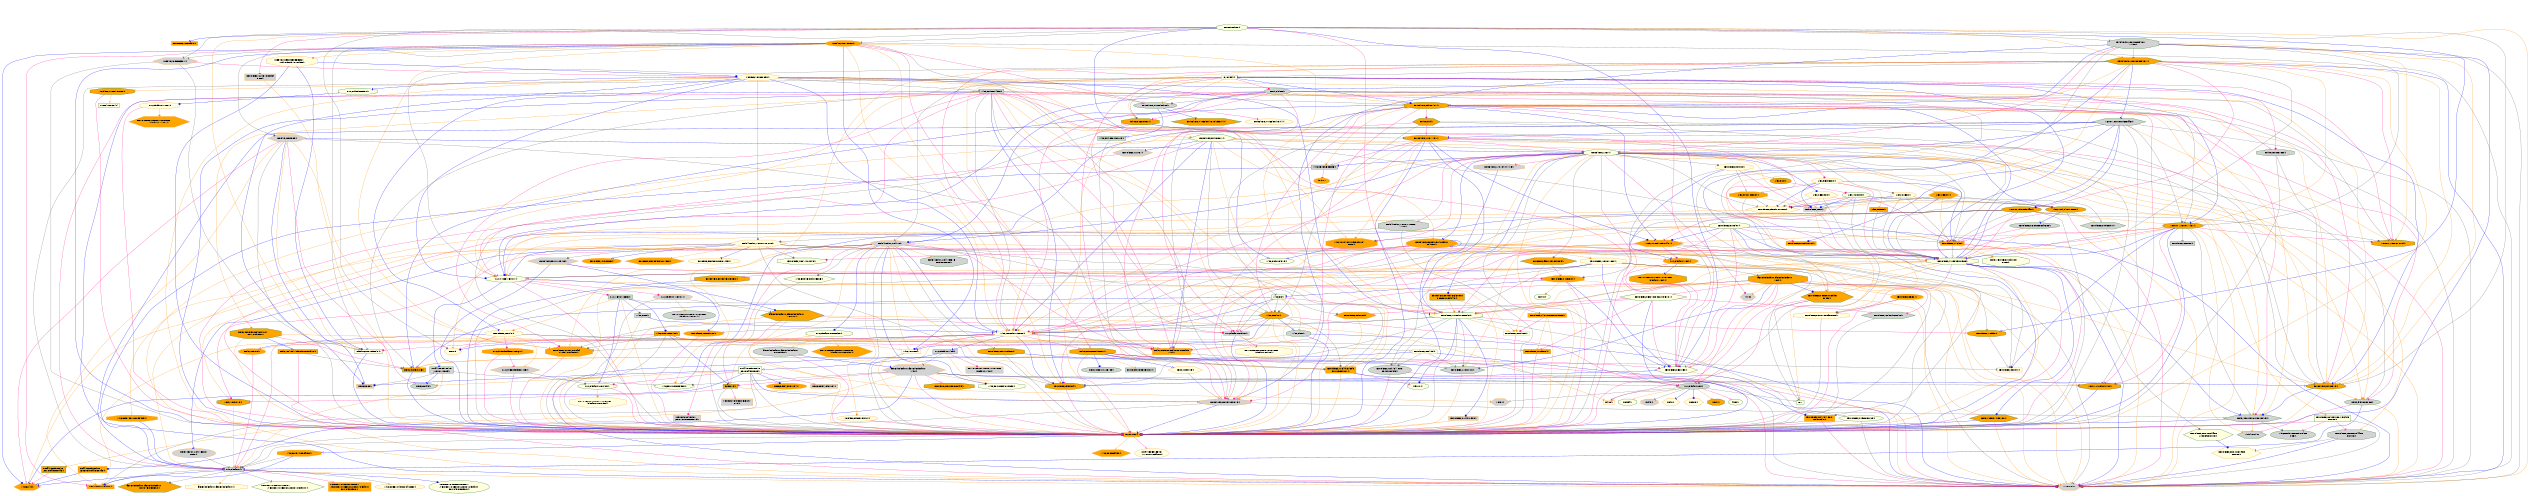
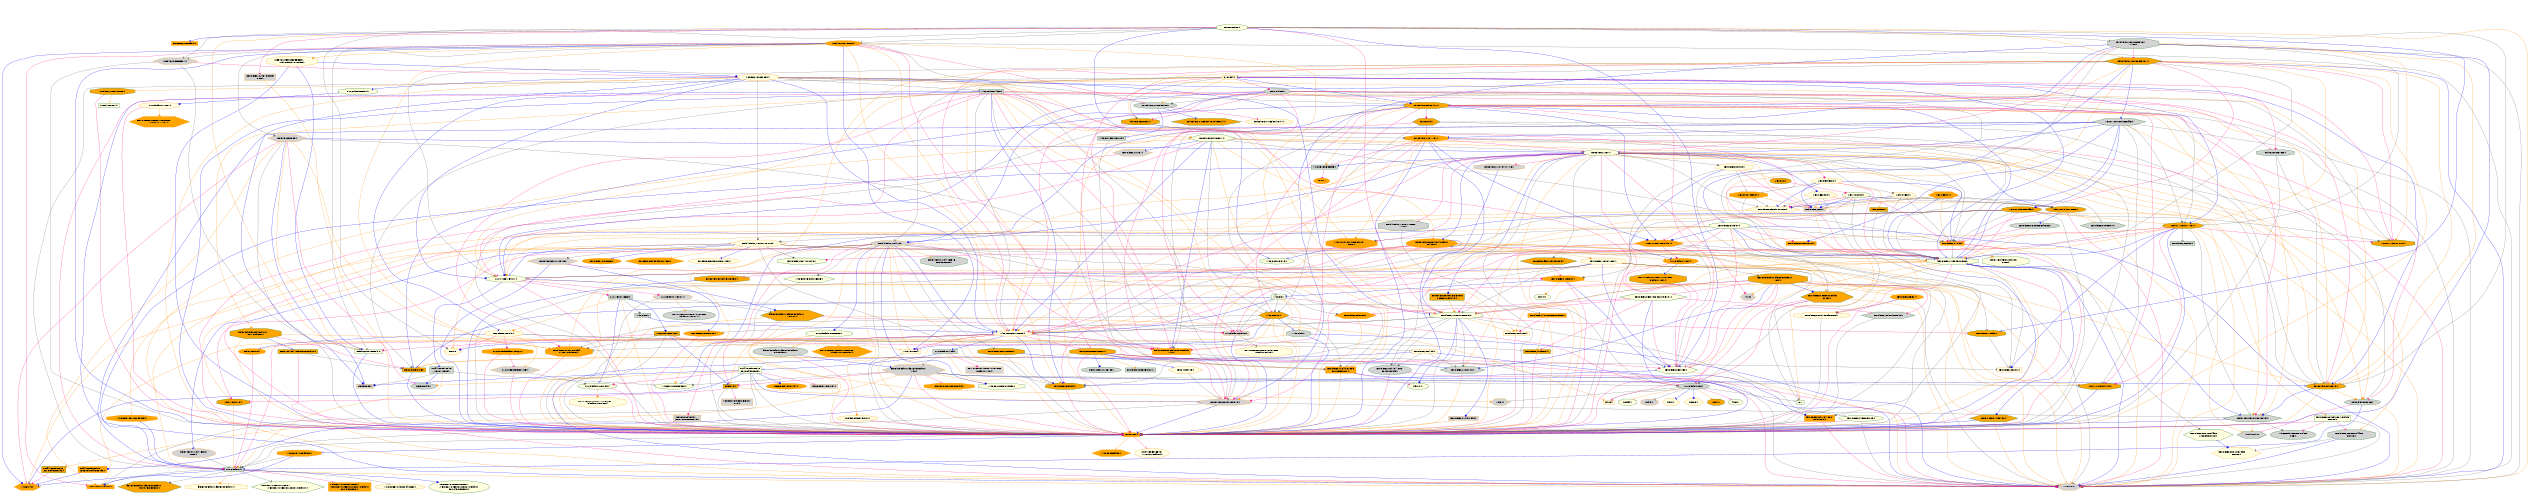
node "FramePro/FrameProConfig.h": color darkgreen -> darkorange
